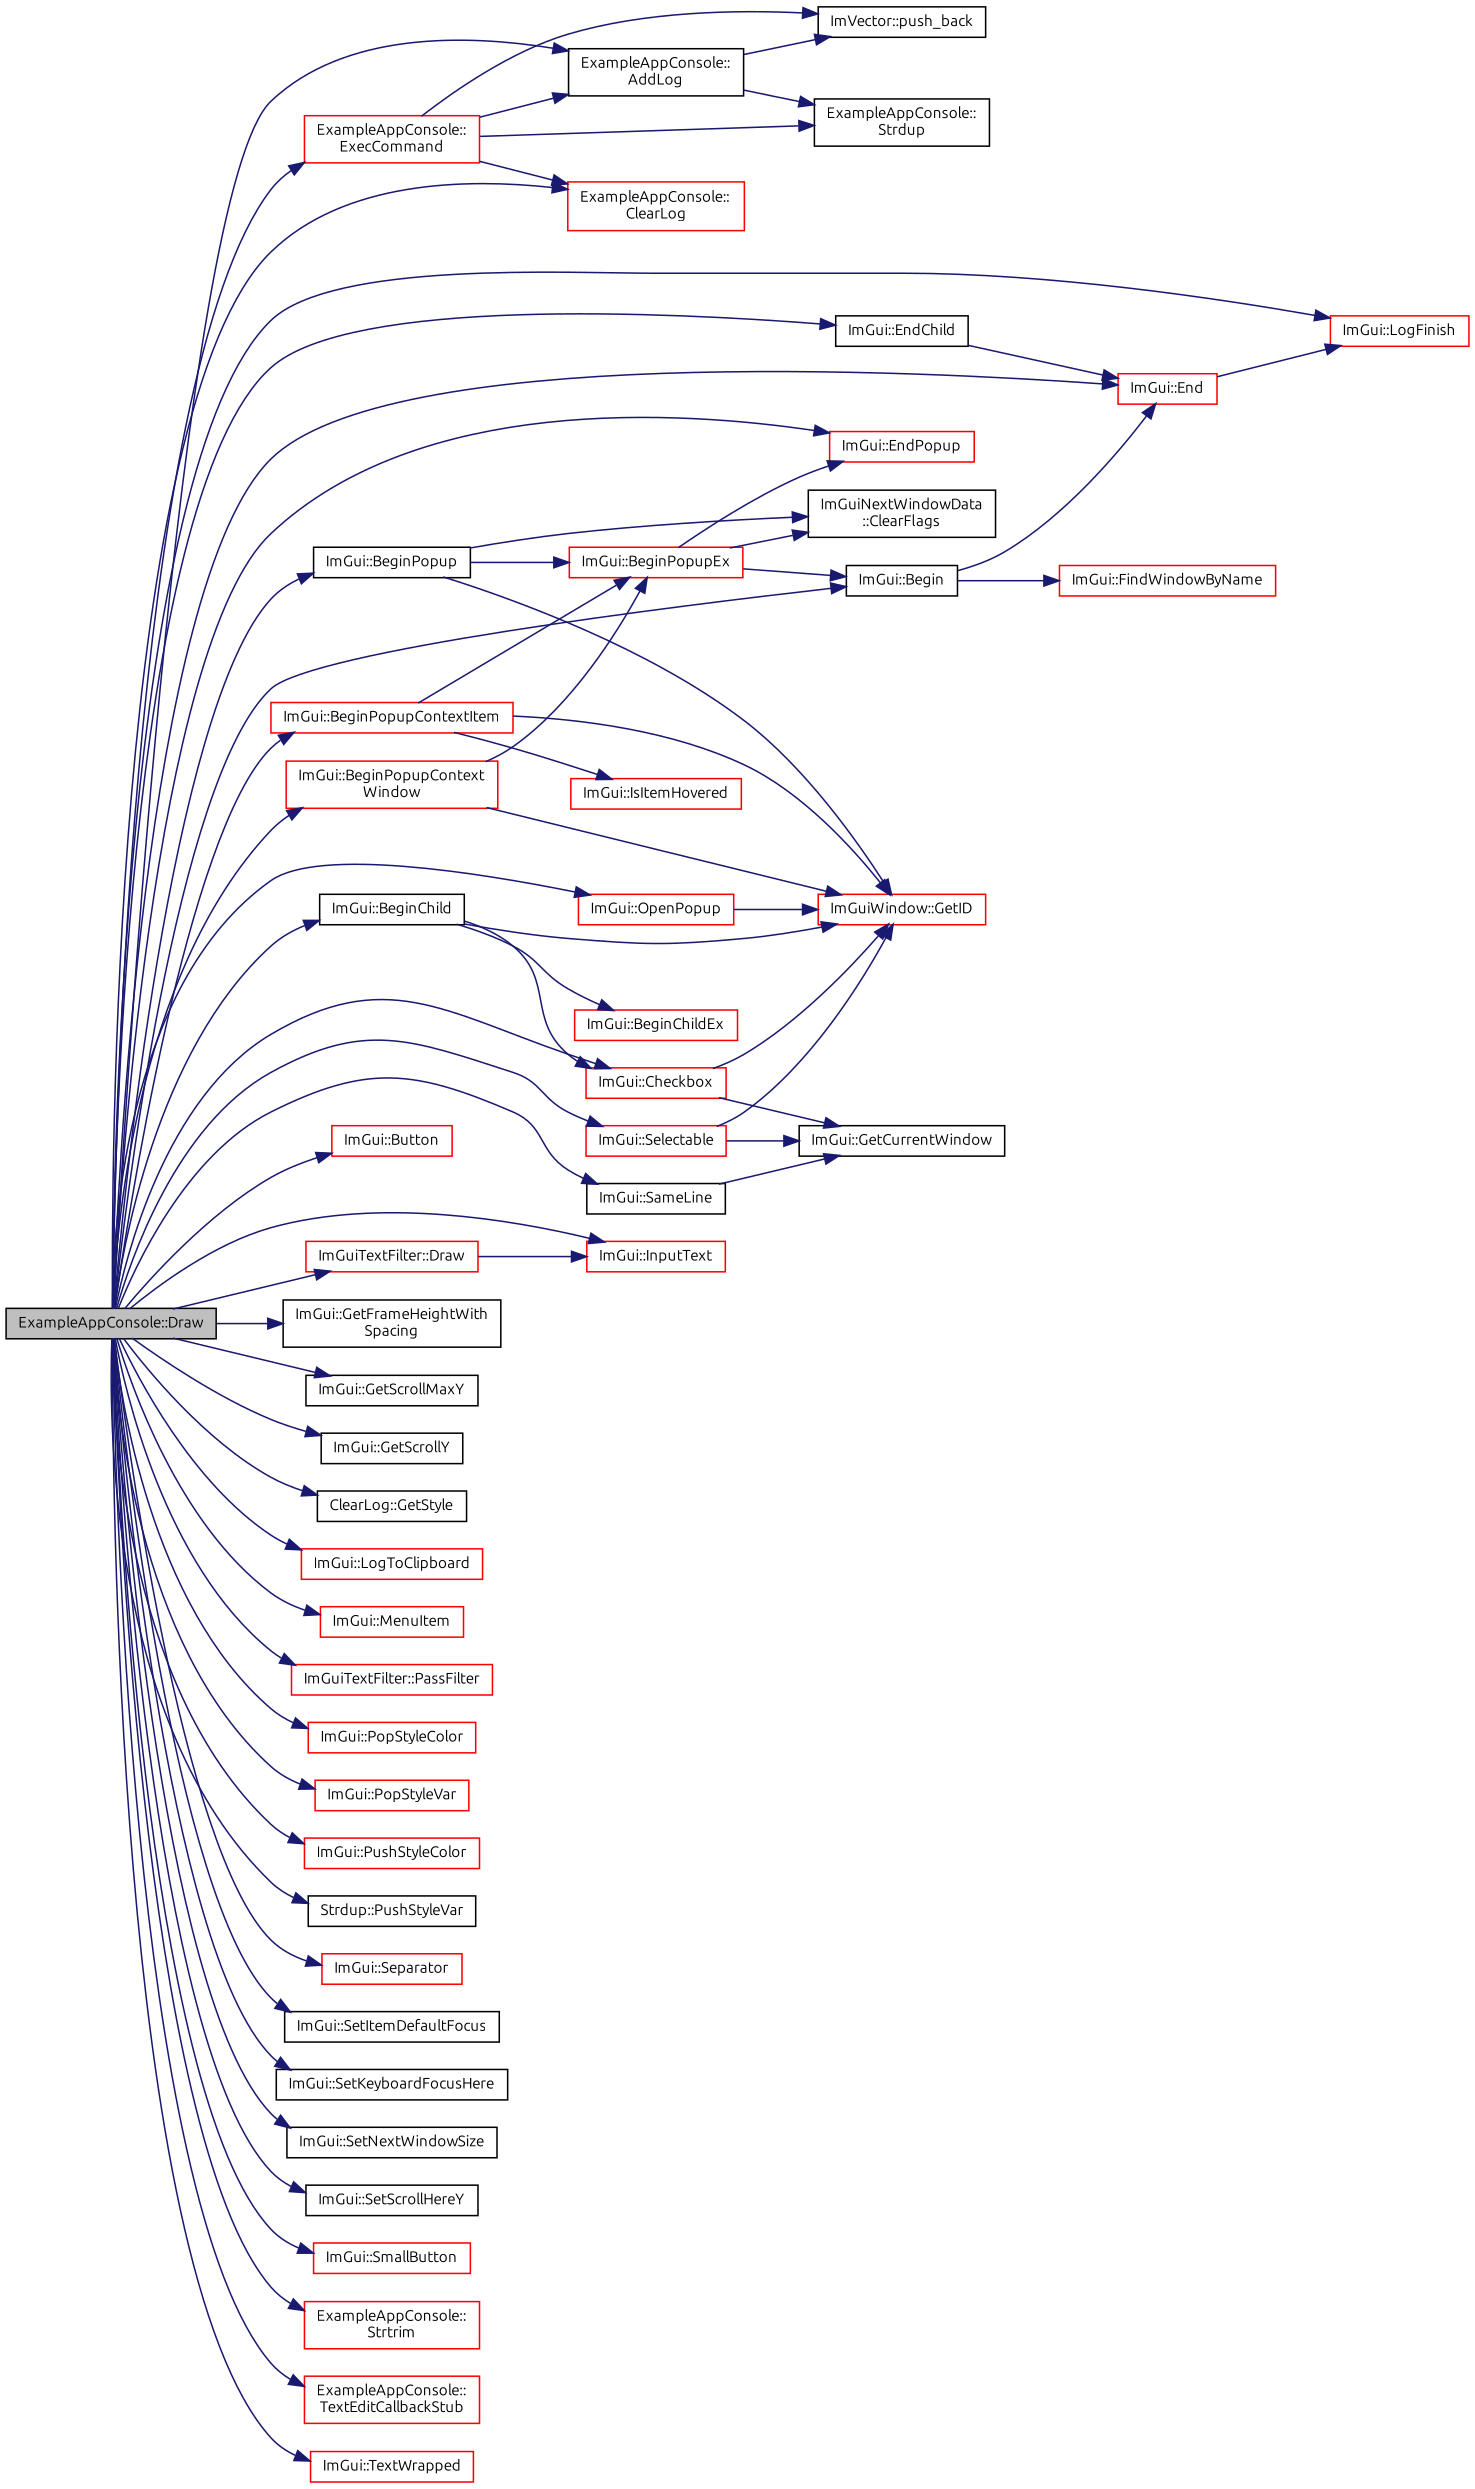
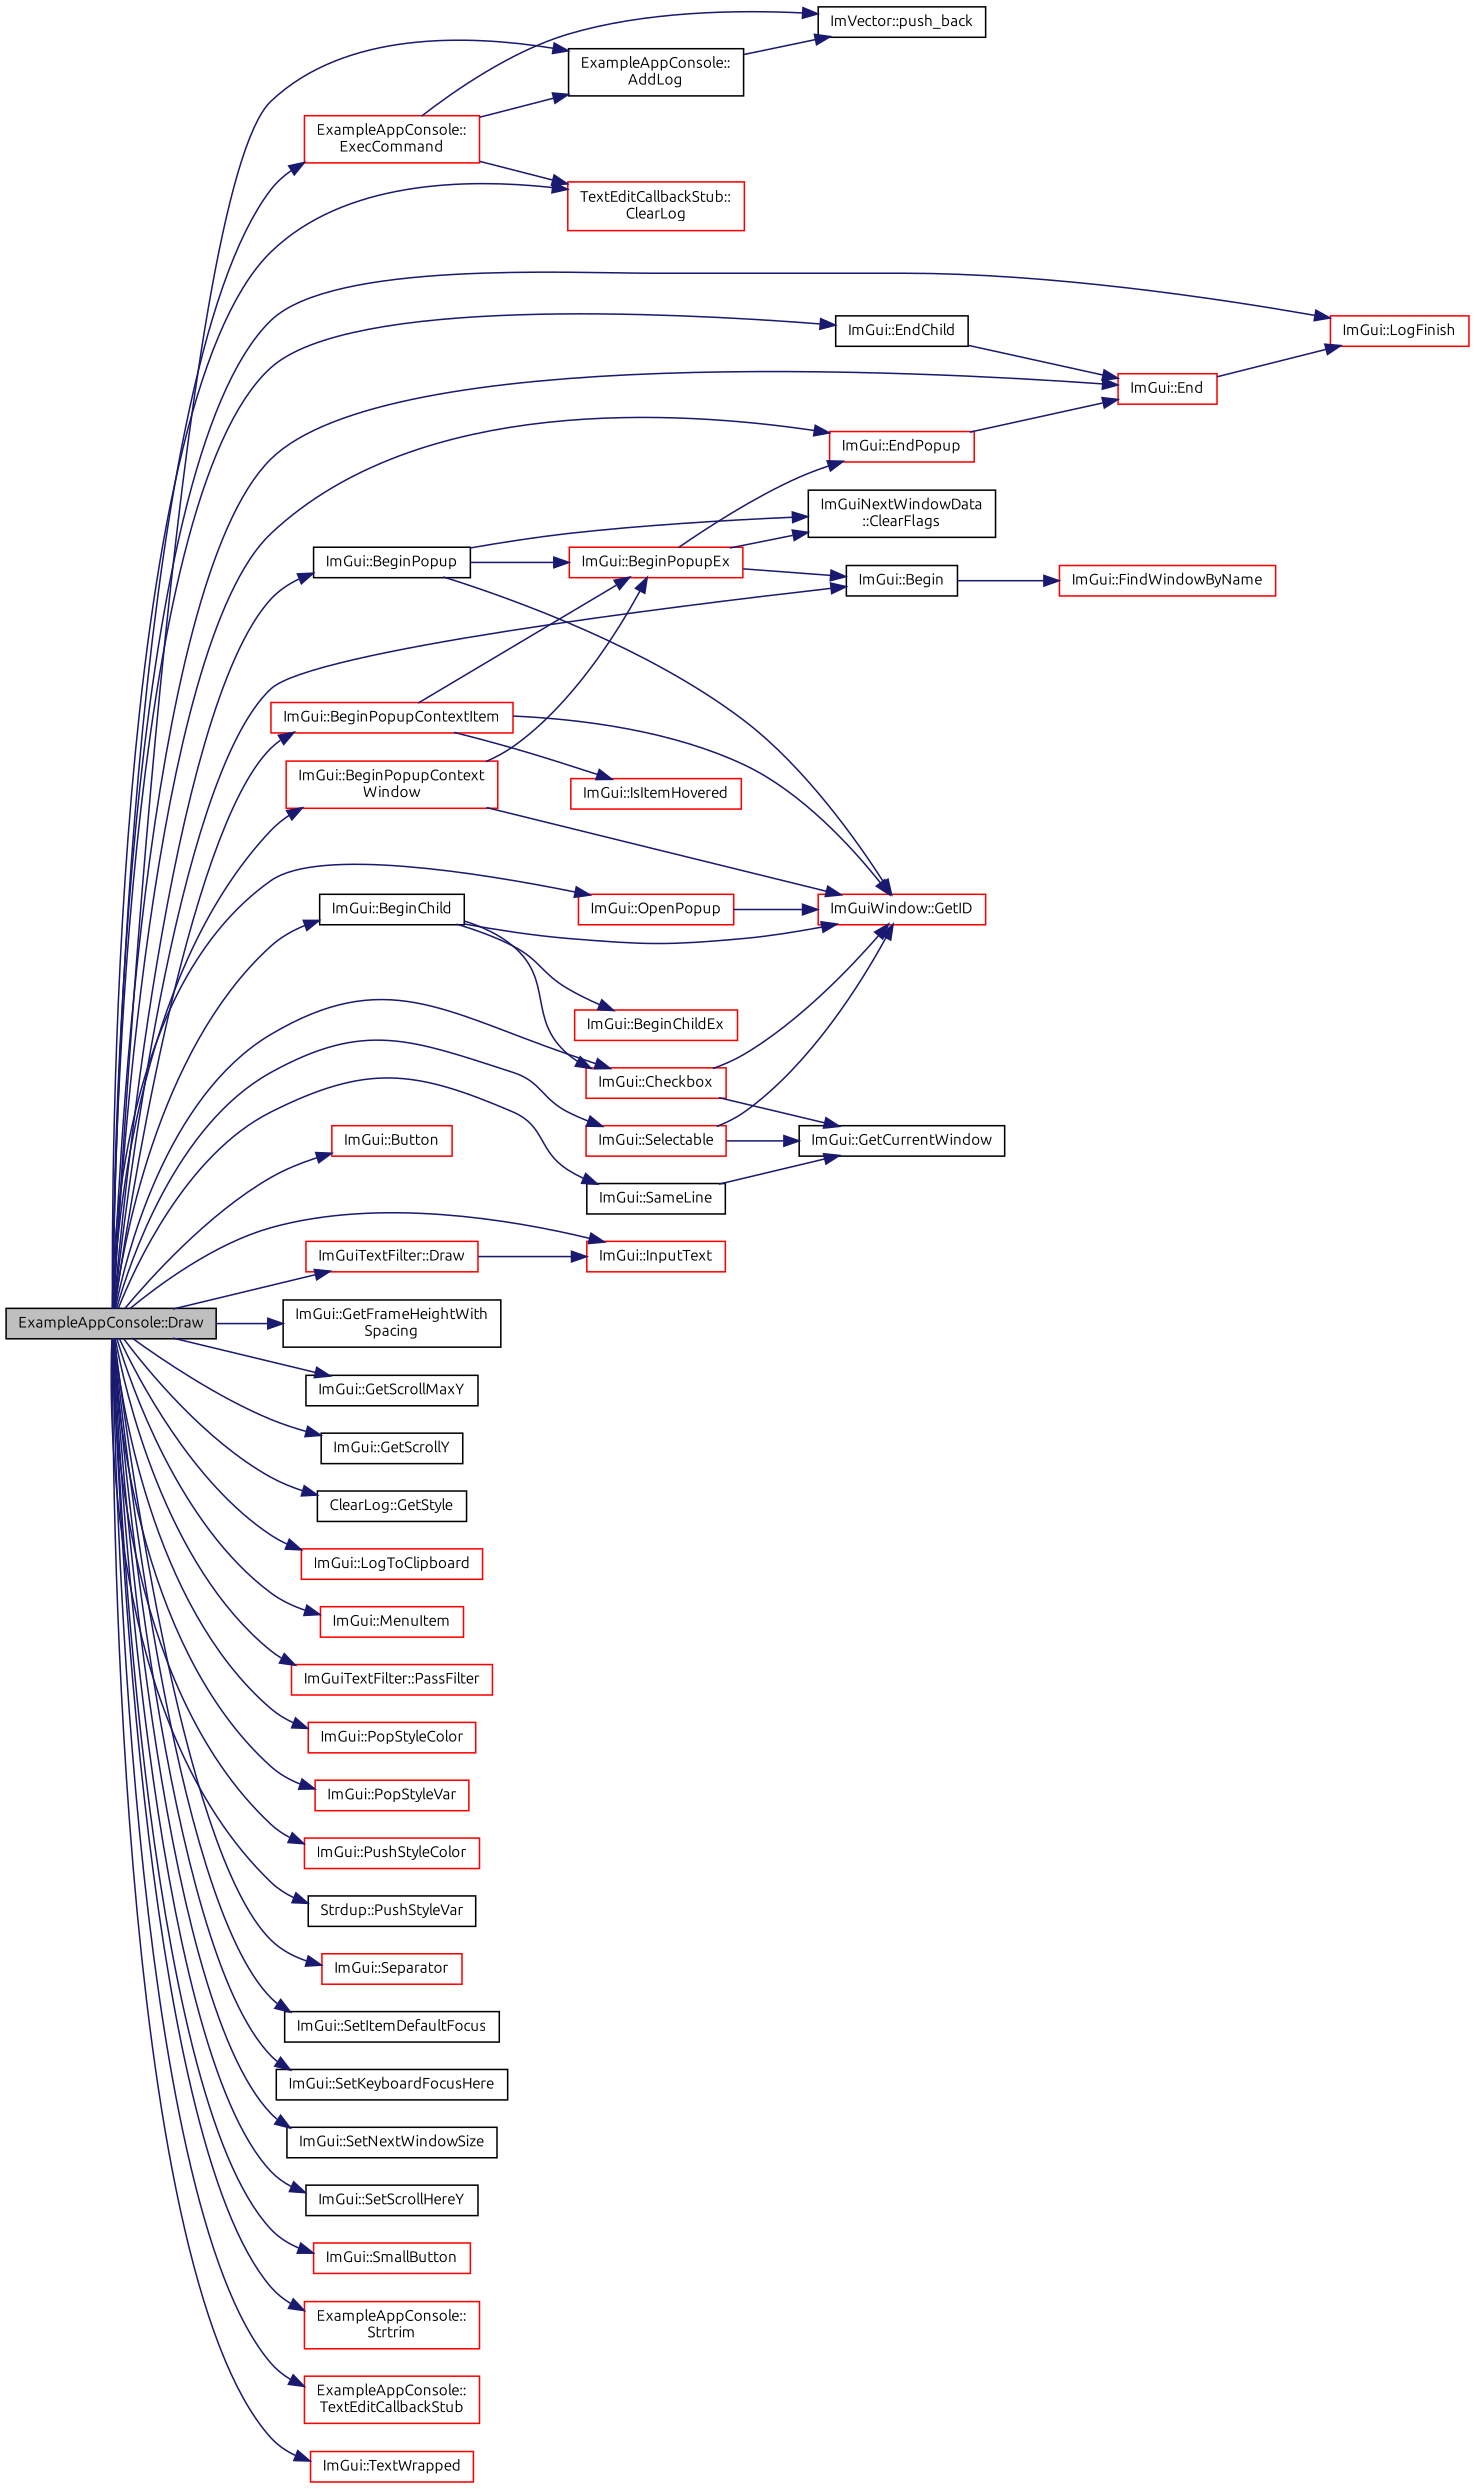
node "ExampleAppConsole:: Strdup": removed
node "ExampleAppConsole:: ClearLog": label "ExampleAppConsole:: ClearLog" -> "TextEditCallbackStub:: ClearLog"
edge "ImGui::Begin" -> "ImGui::End": now "ImGui::EndPopup" -> "ImGui::End"
